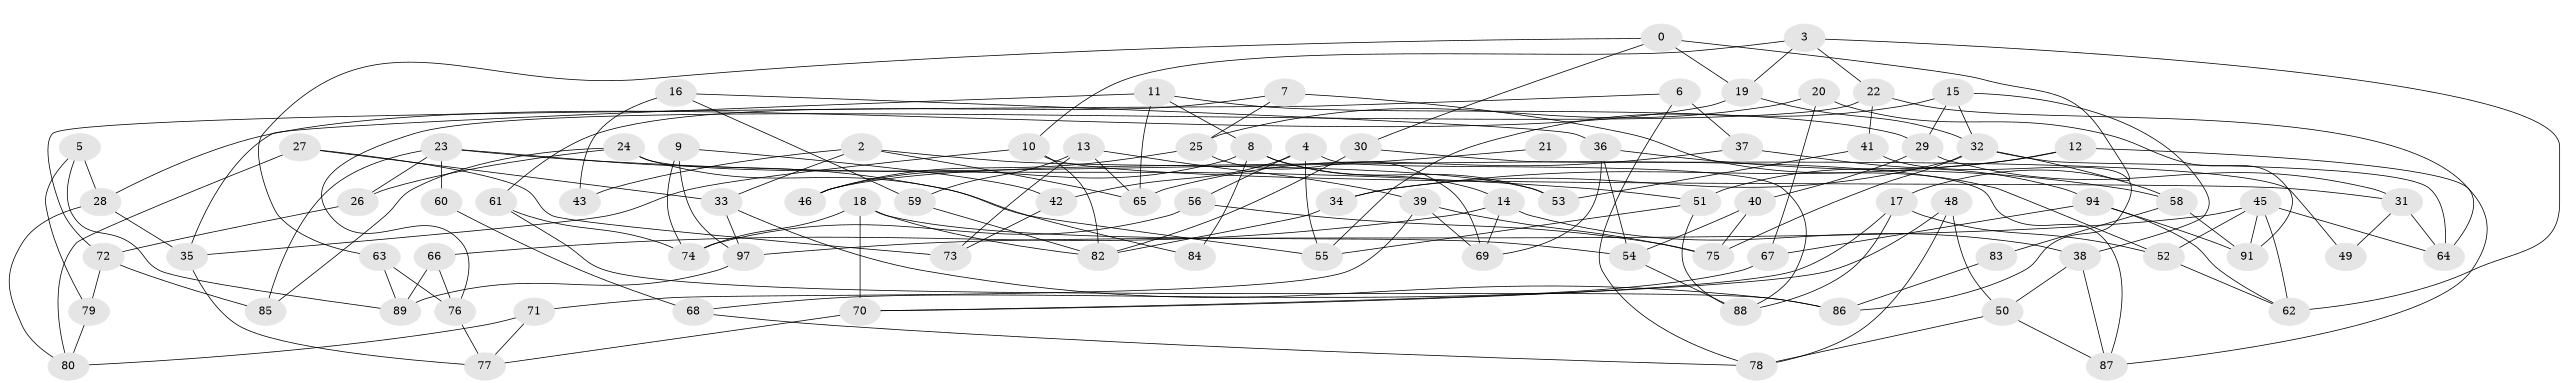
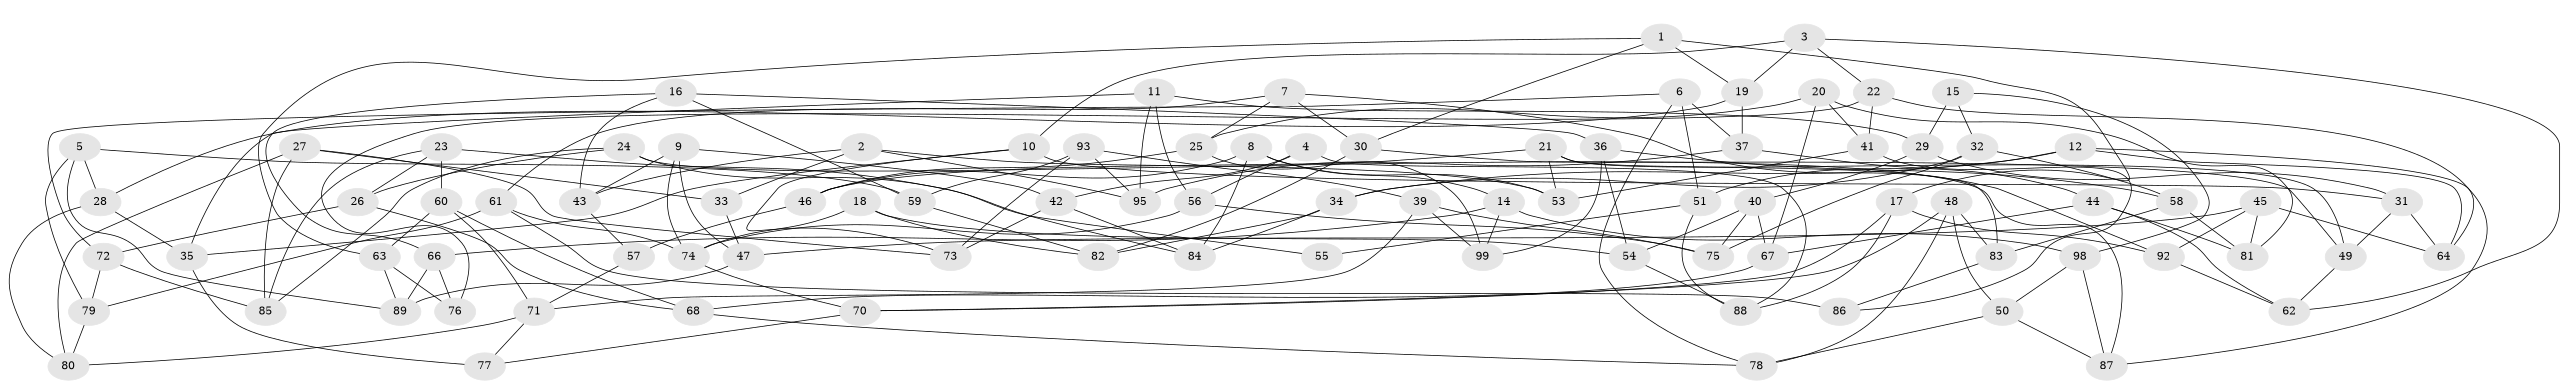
node "0": label "0" -> "1"
edge "16" -- "66": added
edge "19" -- "32": now "19" -- "37"
edge "11" -- "8": now "11" -- "56"
edge "7" -- "30": added
edge "20" -- "41": added
edge "15" -- "55": removed
node "13": label "13" -> "93"
edge "5" -- "59": added
edge "21" -- "49": added
edge "32" -- "64": now "12" -- "64"
edge "21" -- "83": added
edge "23" -- "51": now "6" -- "51"
edge "9" -- "43": added
edge "21" -- "53": added
edge "10" -- "82": now "10" -- "73"
node "65": label "65" -> "95"
node "94": label "94" -> "44"
edge "4" -- "55": removed
edge "42" -- "84": added
edge "27" -- "85": added
edge "34" -- "84": added
edge "40" -- "67": added
edge "60" -- "63": added
edge "48" -- "83": added
edge "45" -- "62": now "49" -- "62"
node "57": added
node "97": label "97" -> "47"
node "69": label "69" -> "99"
node "38": label "38" -> "98"
node "52": label "52" -> "92"
node "91": label "91" -> "81"
edge "61" -- "79": added
edge "18" -- "70": now "74" -- "70"
edge "60" -- "71": added
edge "26" -- "68": added
edge "33" -- "86": removed
edge "76" -- "77": removed
